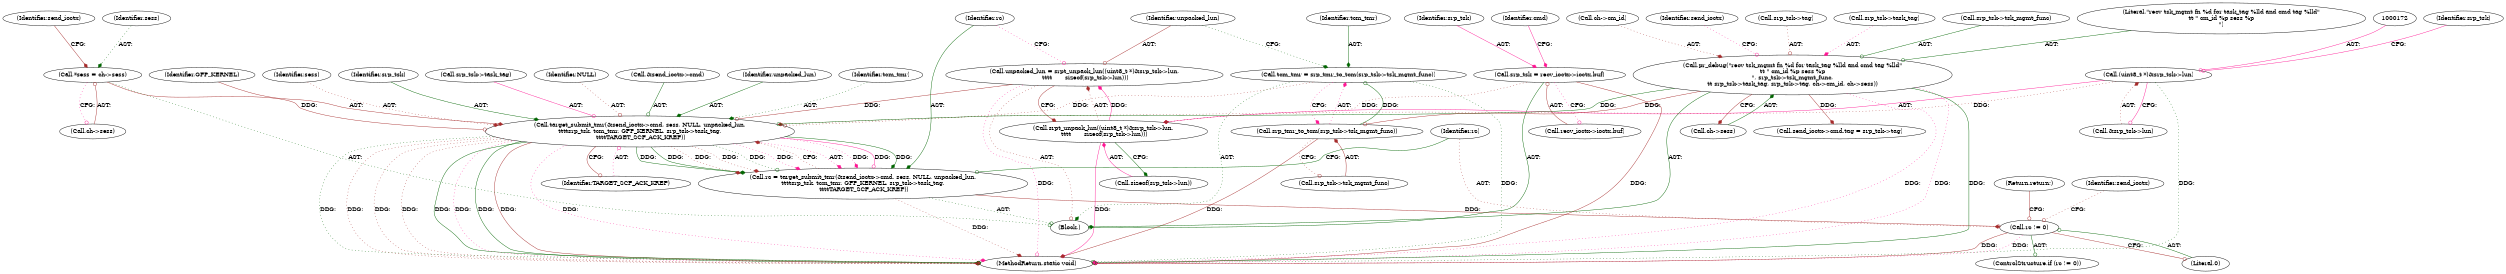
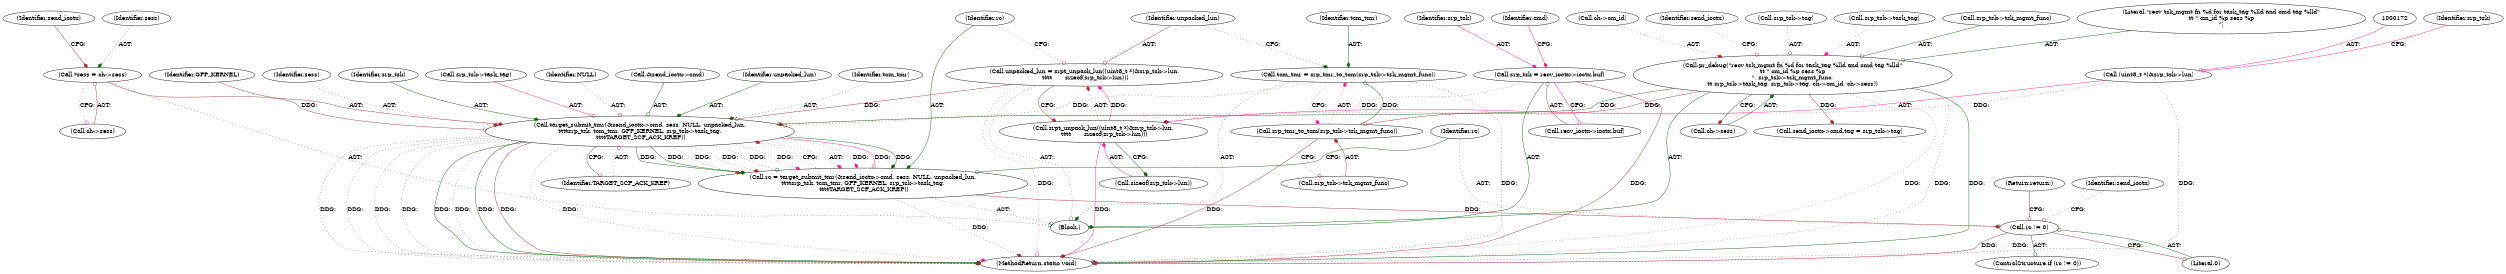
edge "(Call,srp_tsk = recv_ioctx->ioctx.buf)" -> "(Call,recv_ioctx->ioctx.buf)": style dotted -> solid
node "(Call,&srp_tsk->lun)": removed
